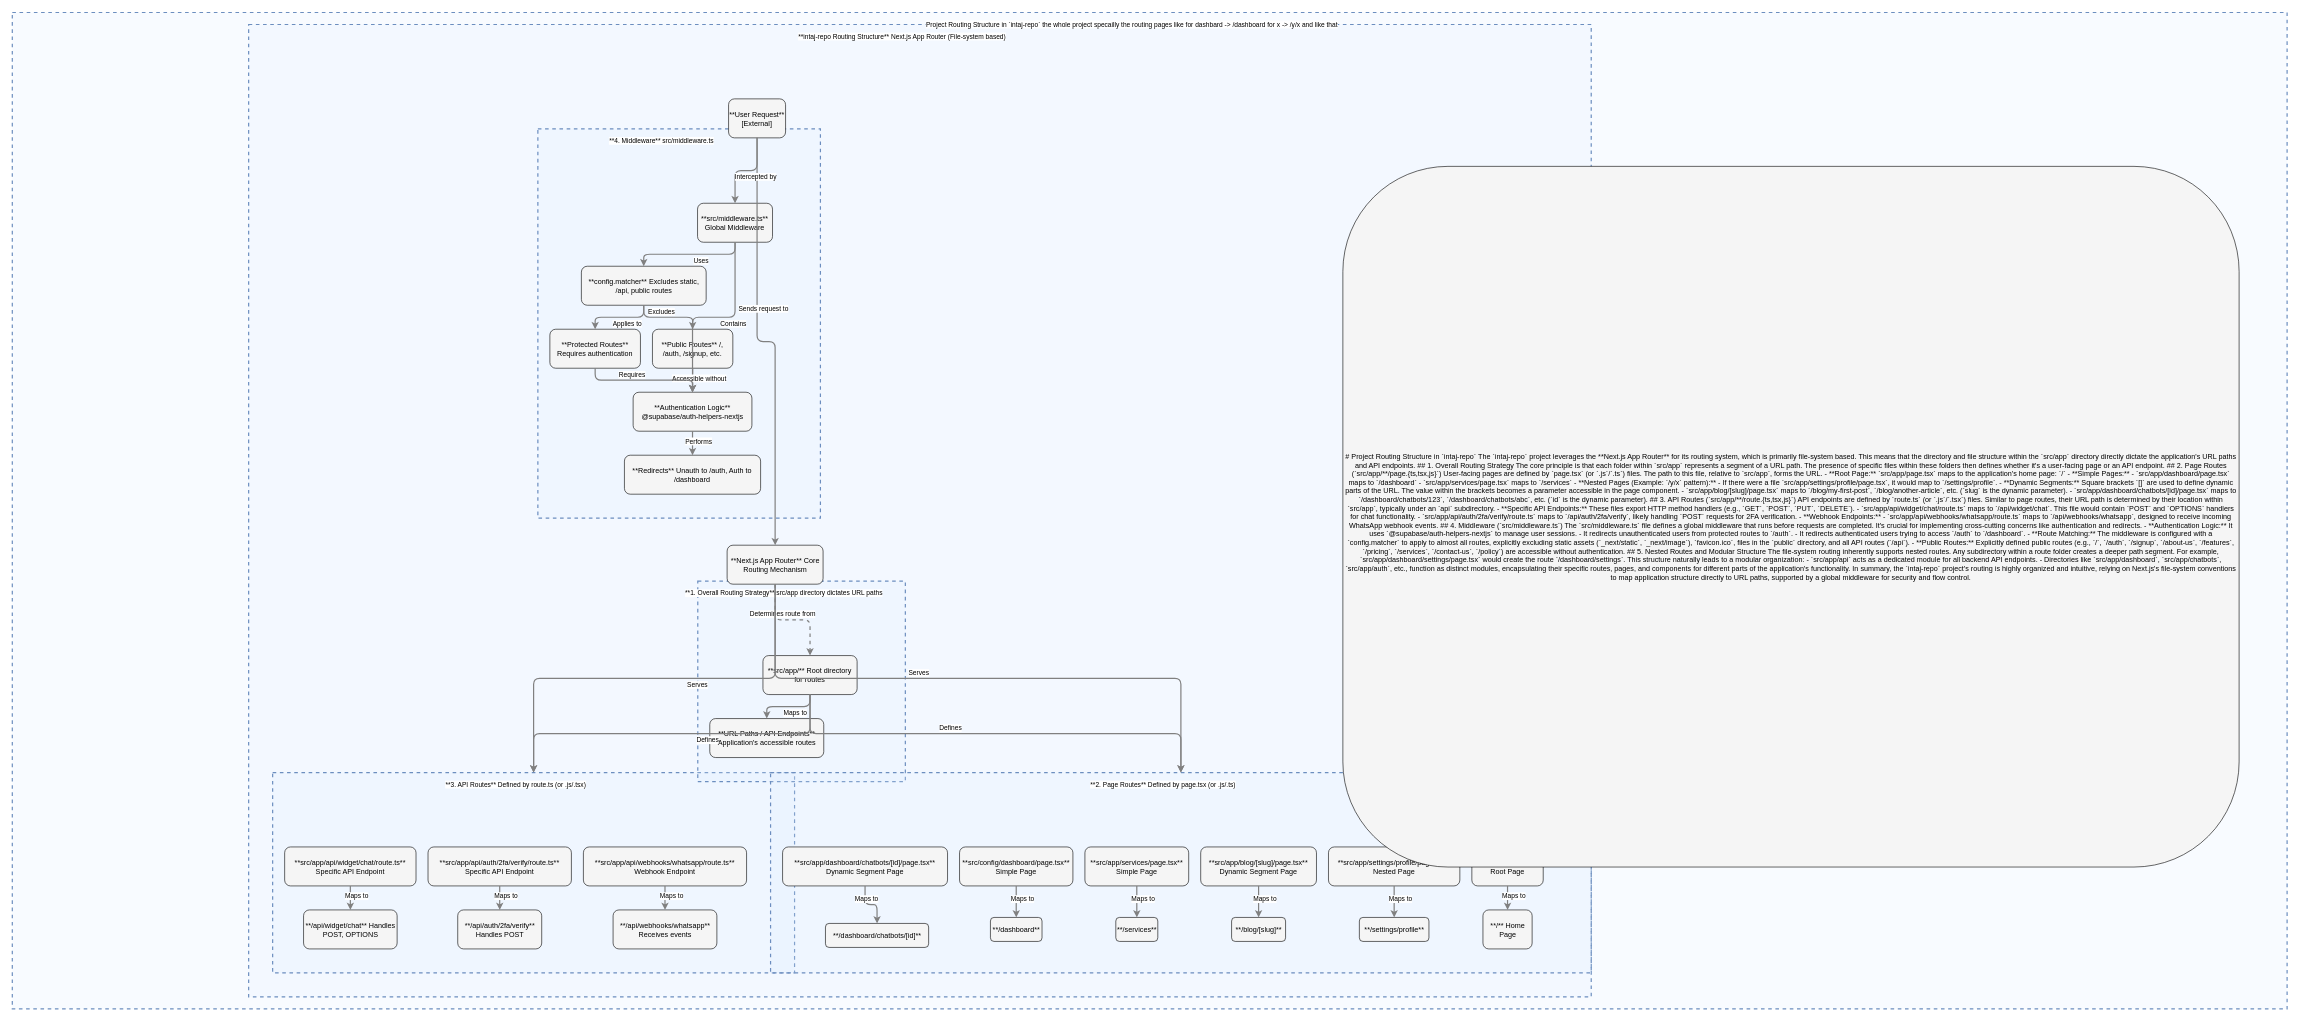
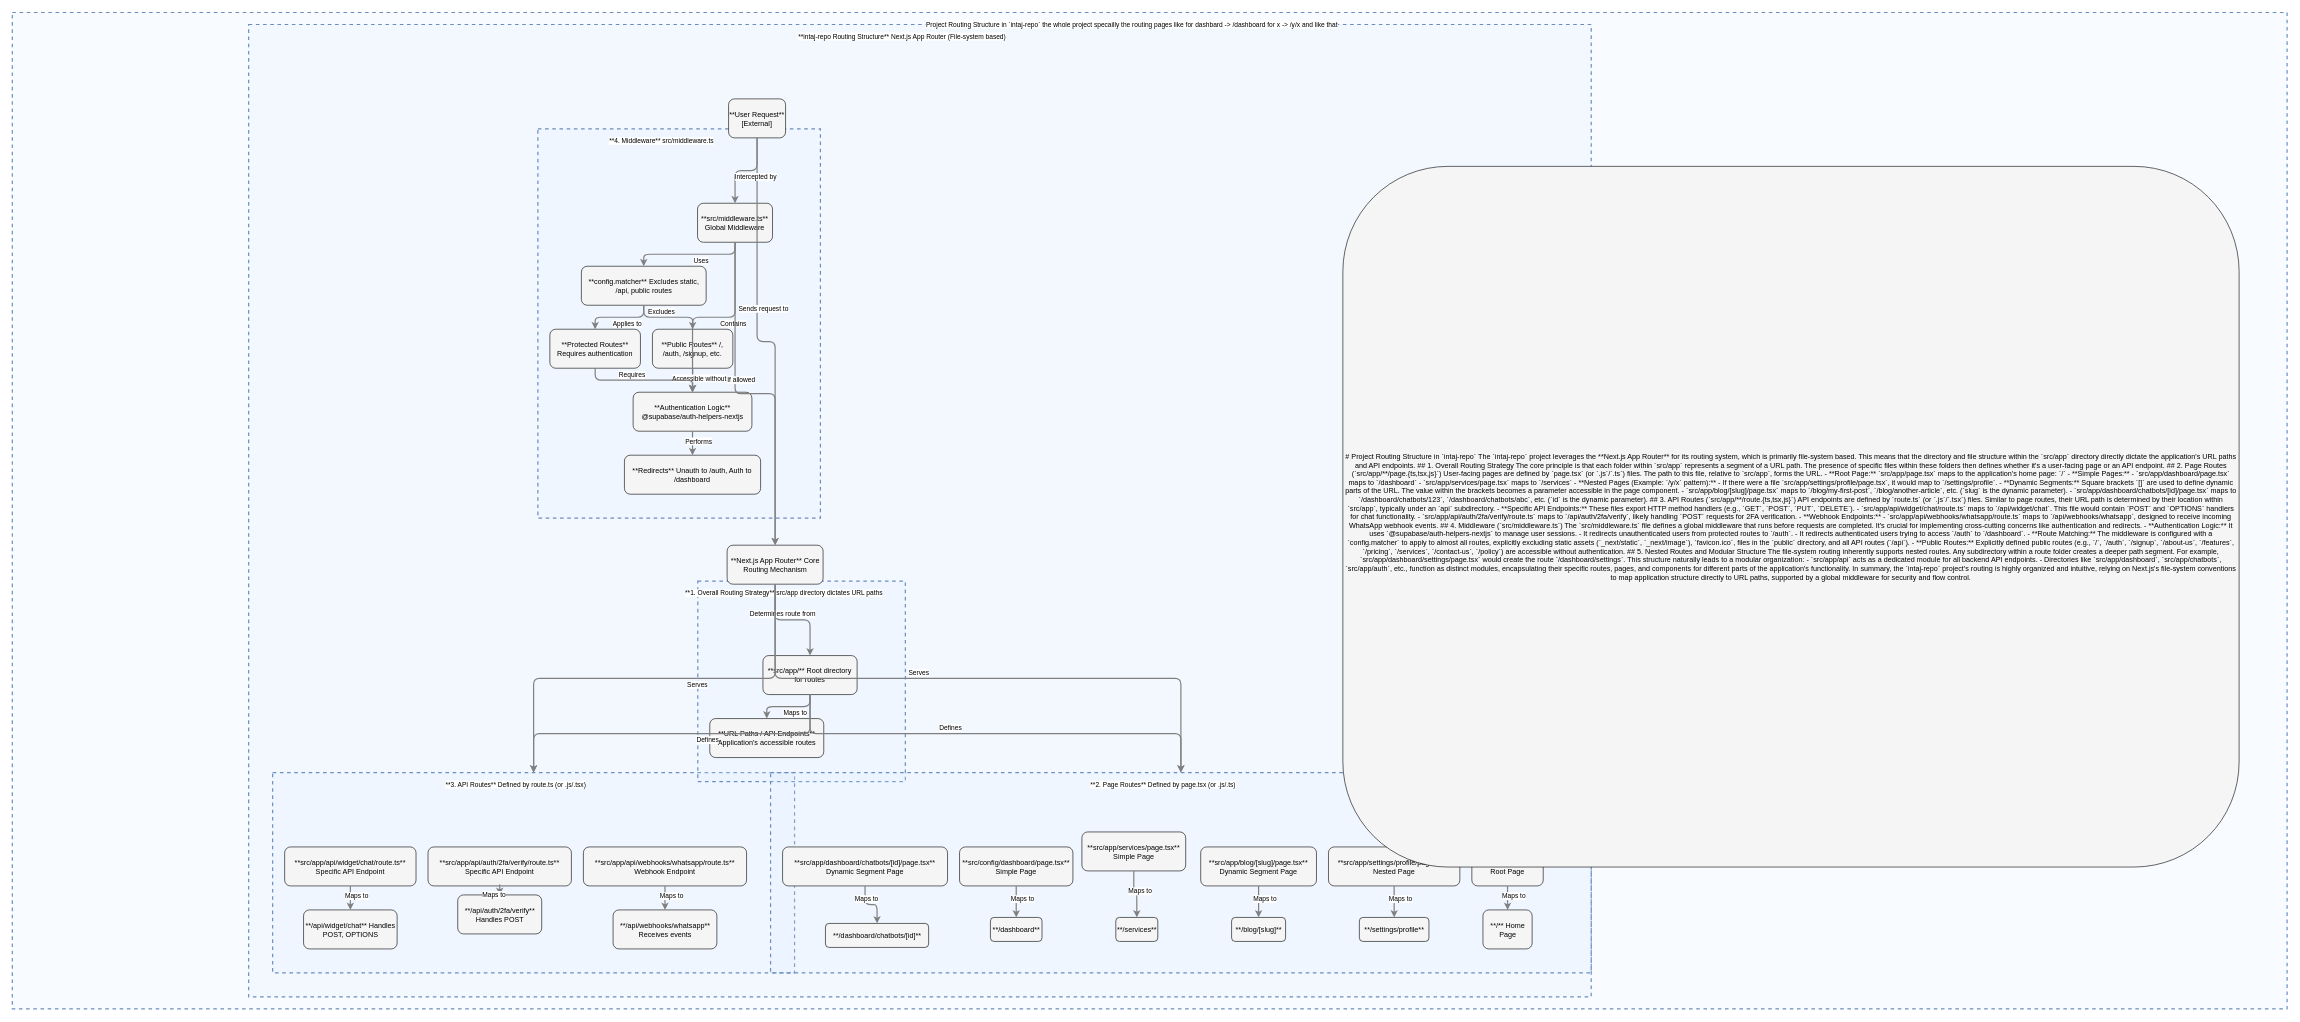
edge "**src/middleware.ts** Global Middleware" -> "**Next.js App Router** Core Routing Mechanism": added, label "If allowed"
edge "**Next.js App Router** Core Routing Mechanism" -> "**src/app/** Root directory for routes": style dashed -> solid
node "**src/app/services/page.tsx** Simple Page": moved (1137, 866) -> (1134, 851)
node "**/api/auth/2fa/verify** Handles POST": moved (500, 929) -> (500, 914)
